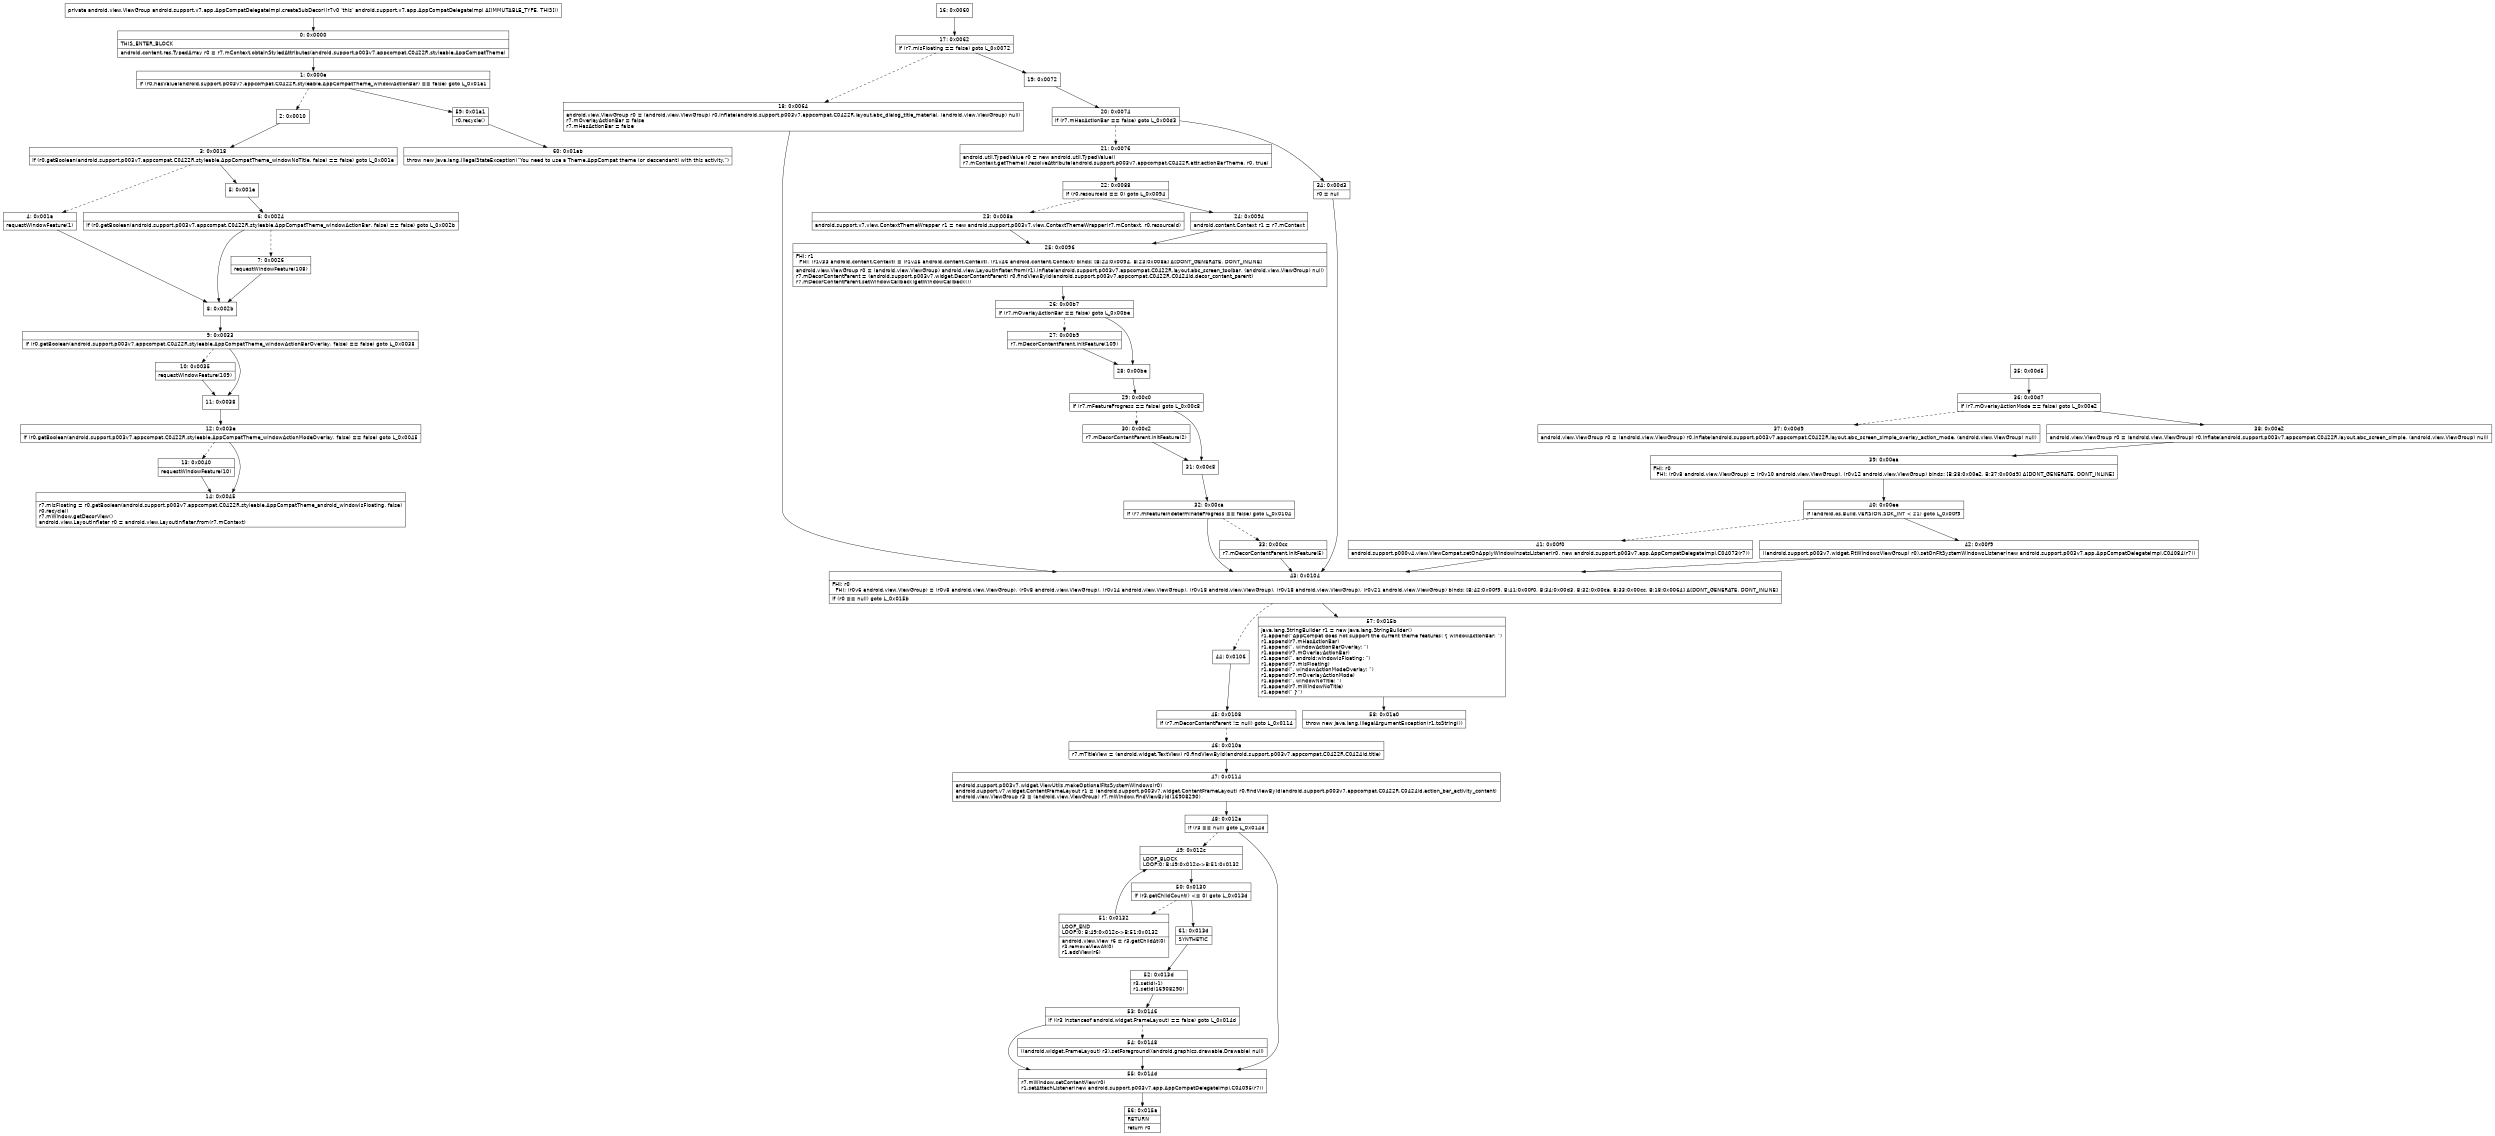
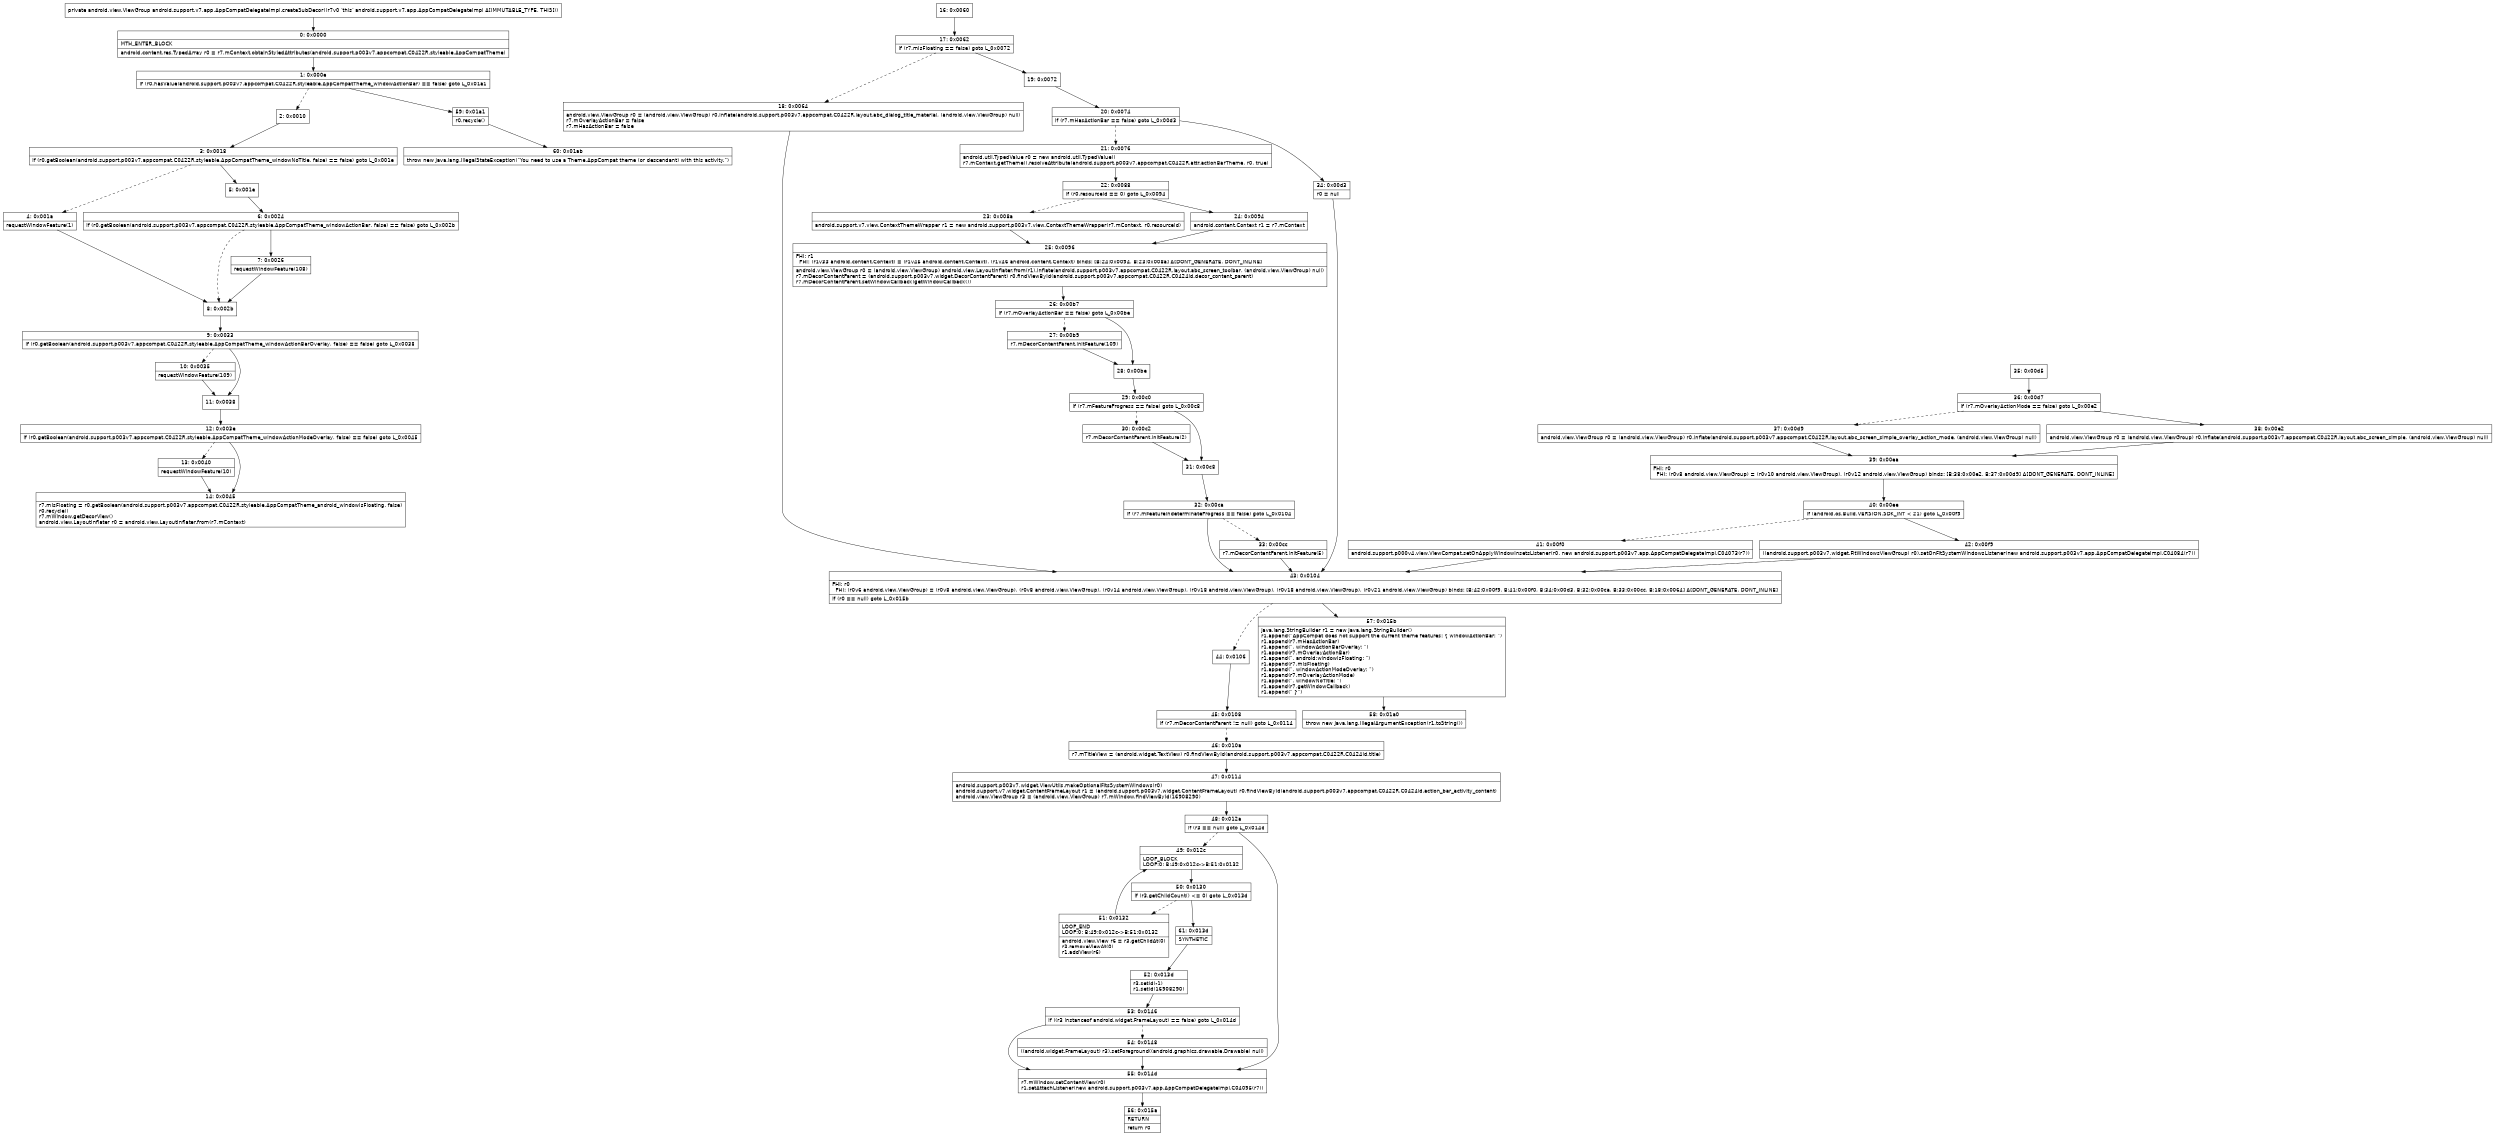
node "0: 0x0000": text "THIS_ENTER_BLOCK" -> "MTH_ENTER_BLOCK"
edge "6: 0x0024" -> "7: 0x0026": style dashed -> solid
edge "6: 0x0024" -> "8: 0x002b": style solid -> dashed
edge "37: 0x00d9" -> "39: 0x00ea": added
node "57: 0x015b": text "r1.append(r7.mWindowNoTitle)" -> "r1.append(r7.getWindowCallback)"
